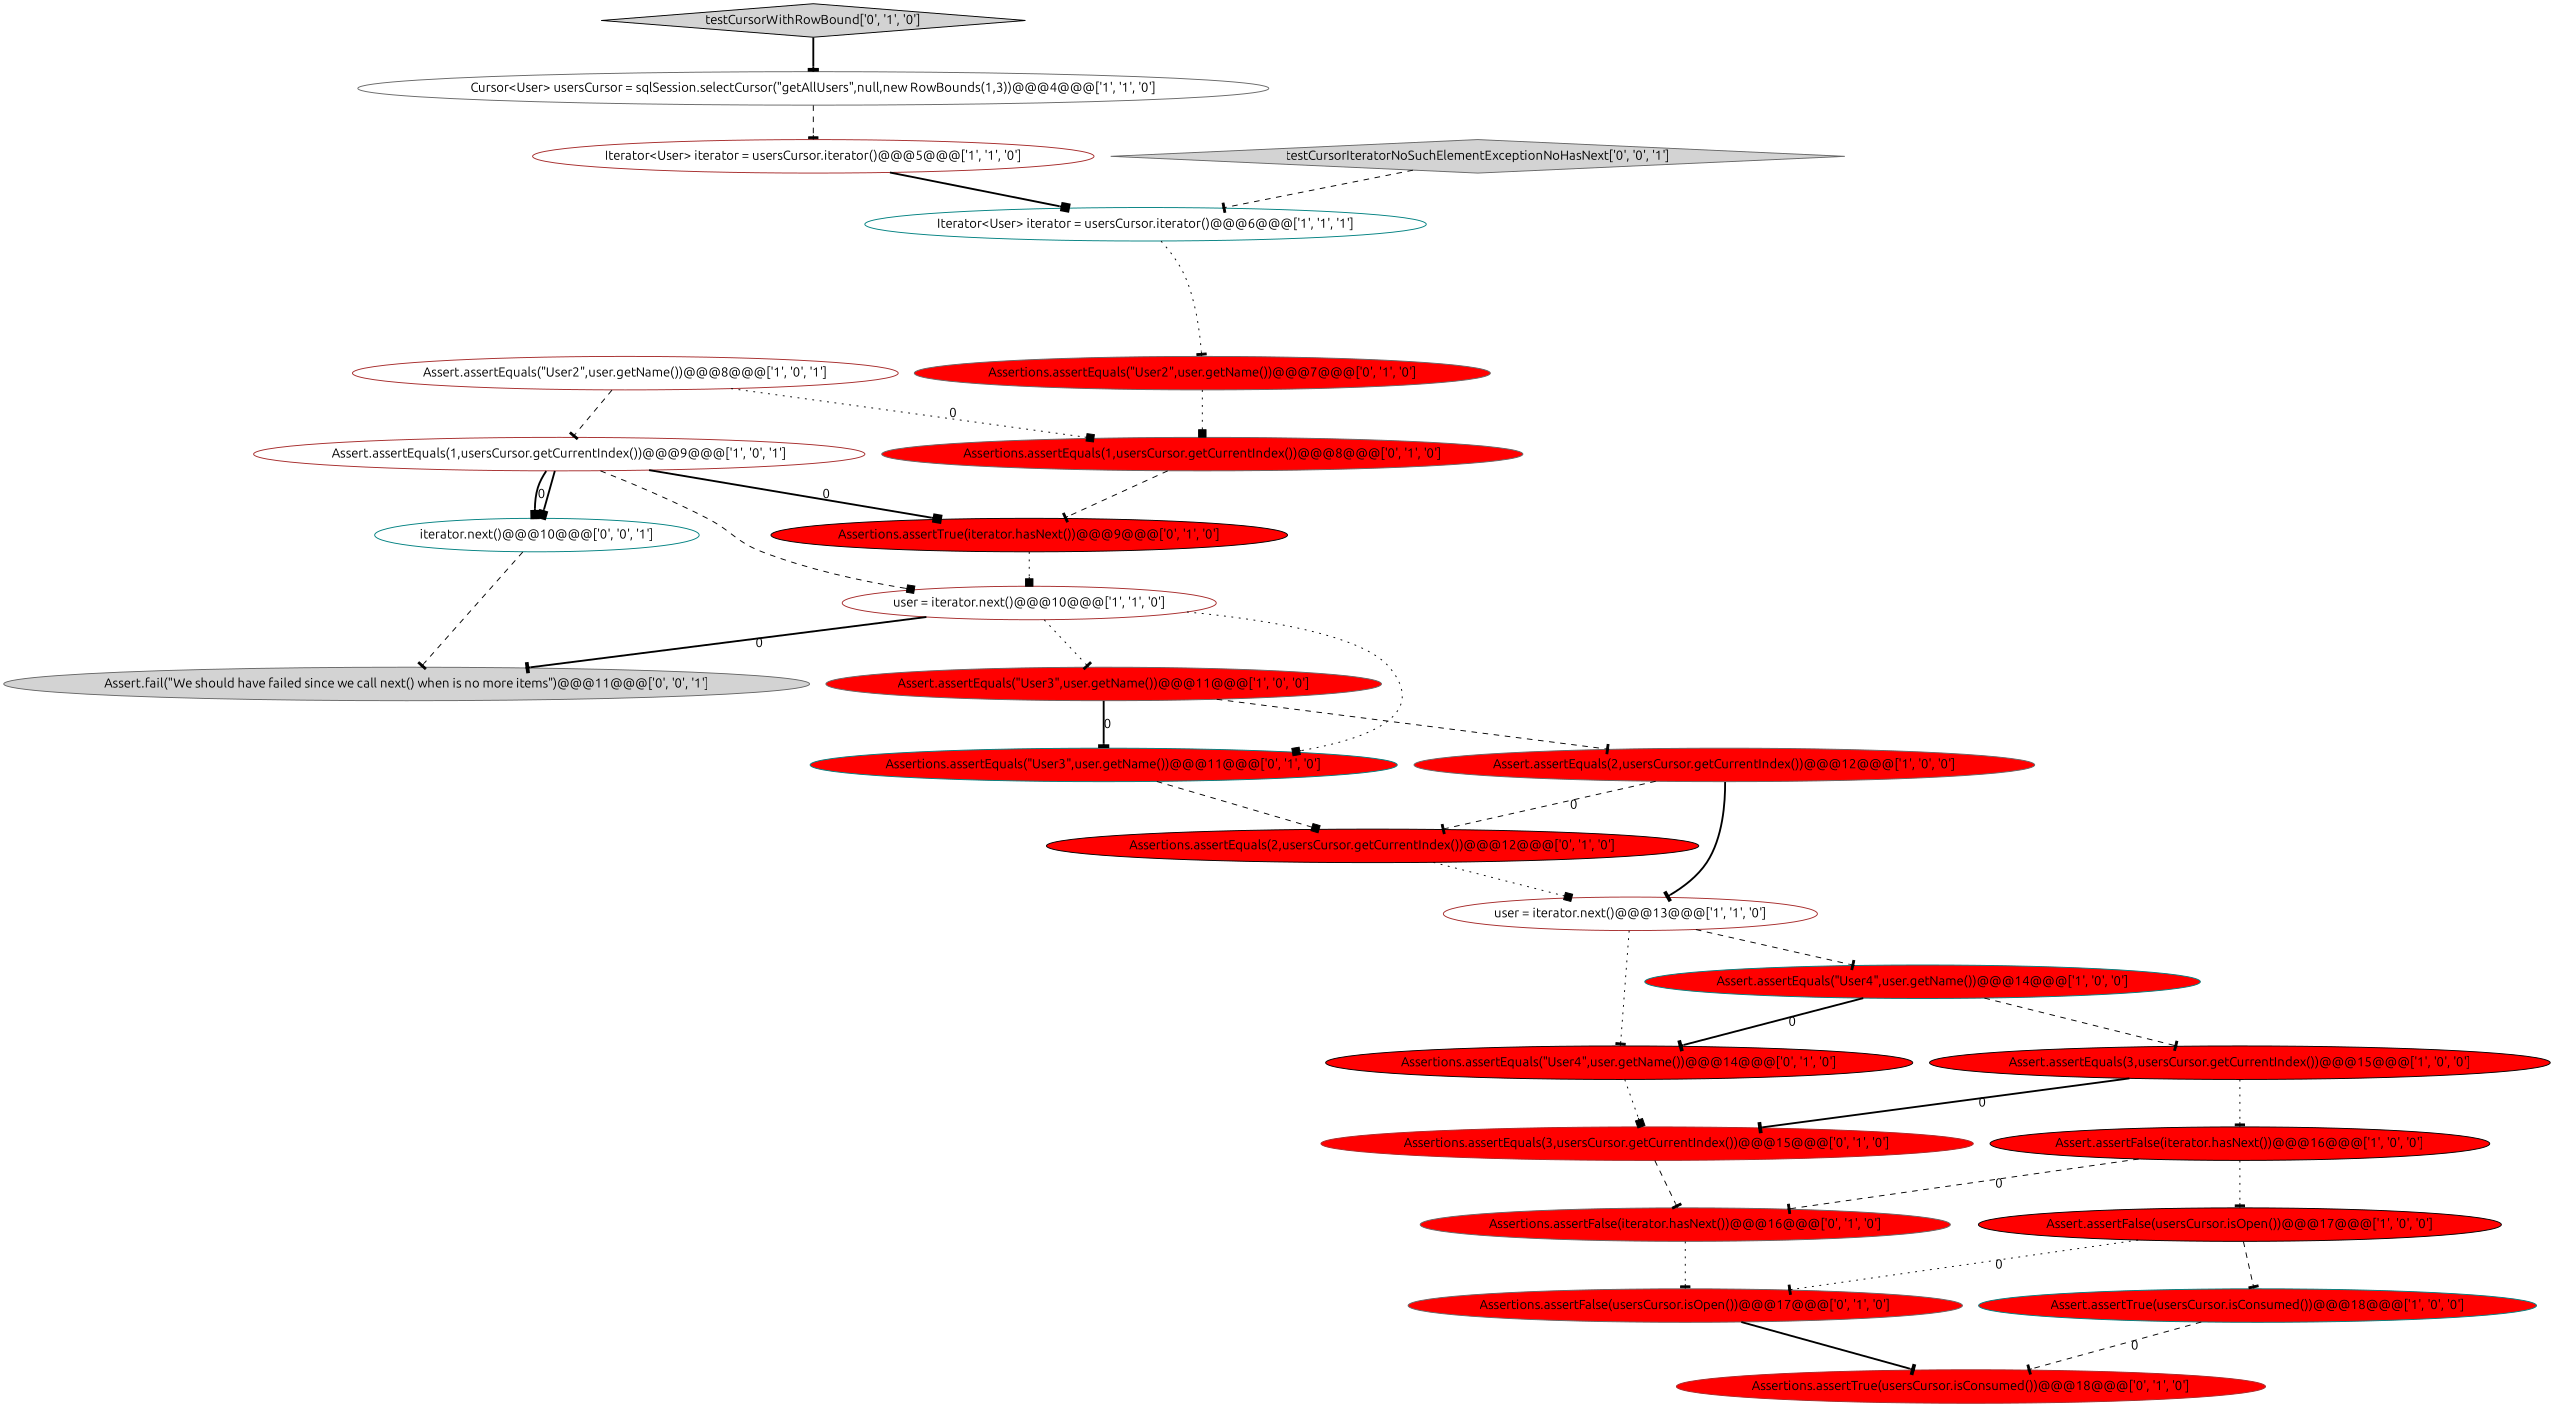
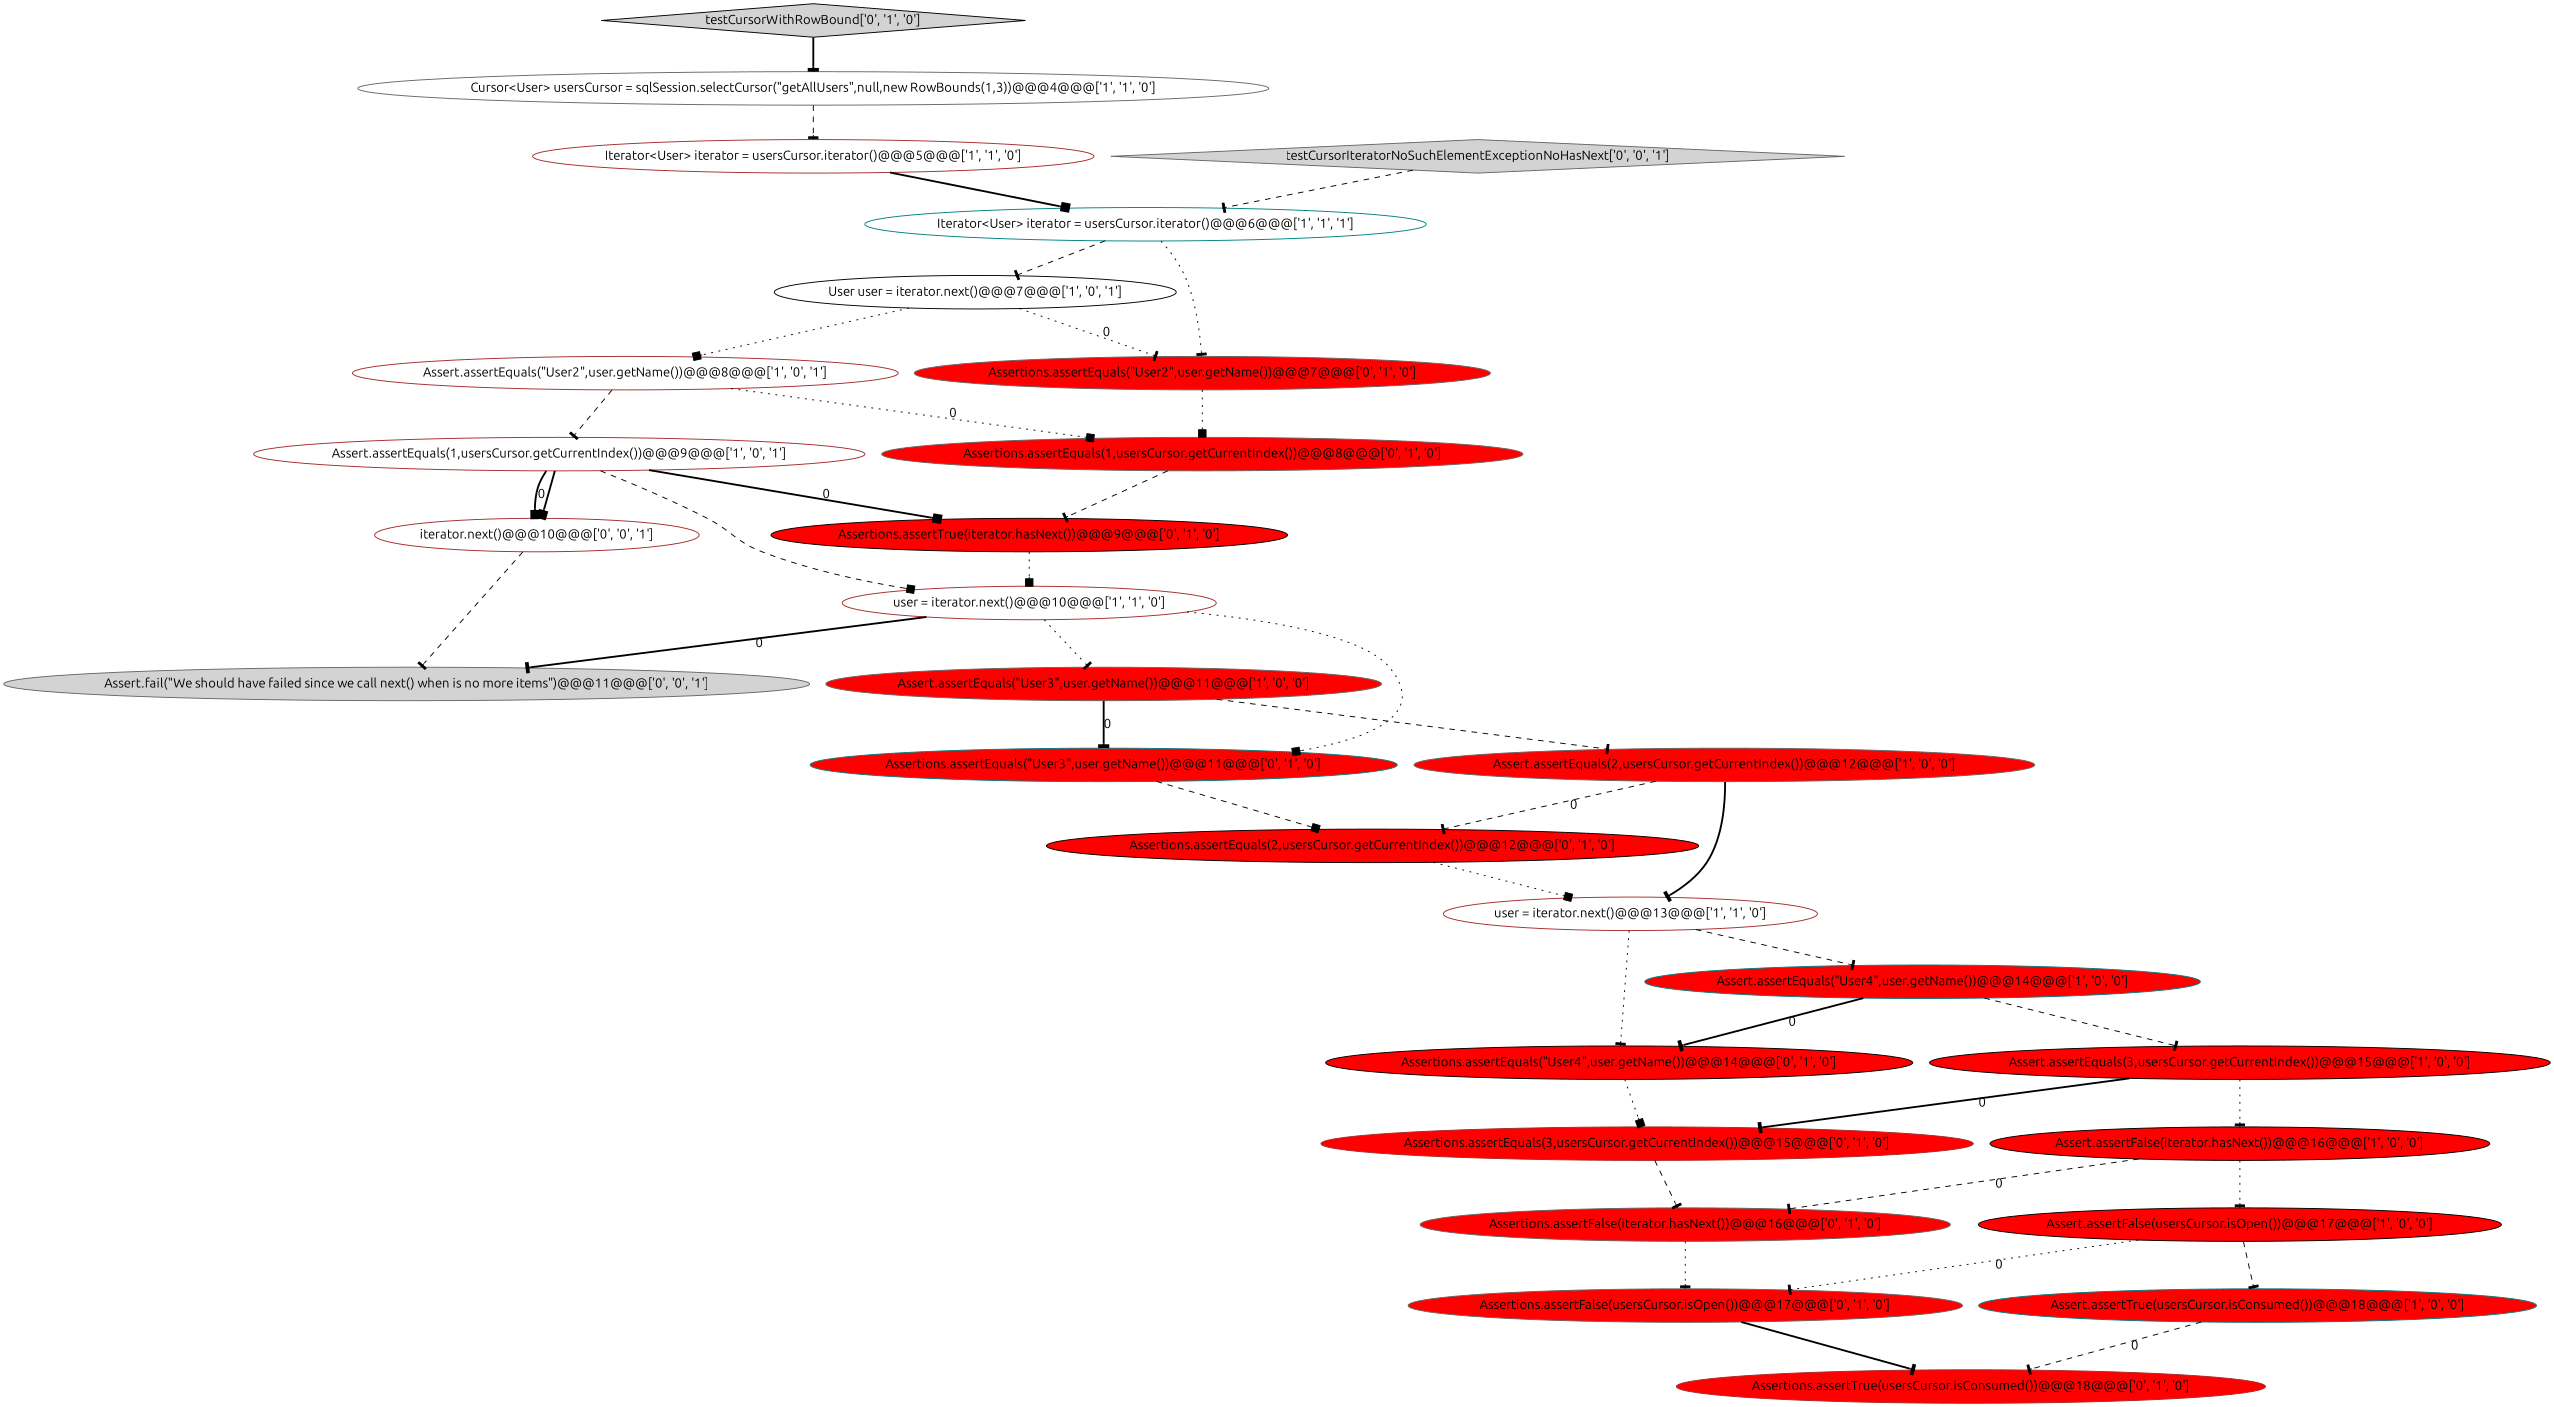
node "User user = iterator.next()@@@7@@@['1', '0', '1']": added
node "iterator.next()@@@10@@@['0', '0', '1']": color teal -> brown
